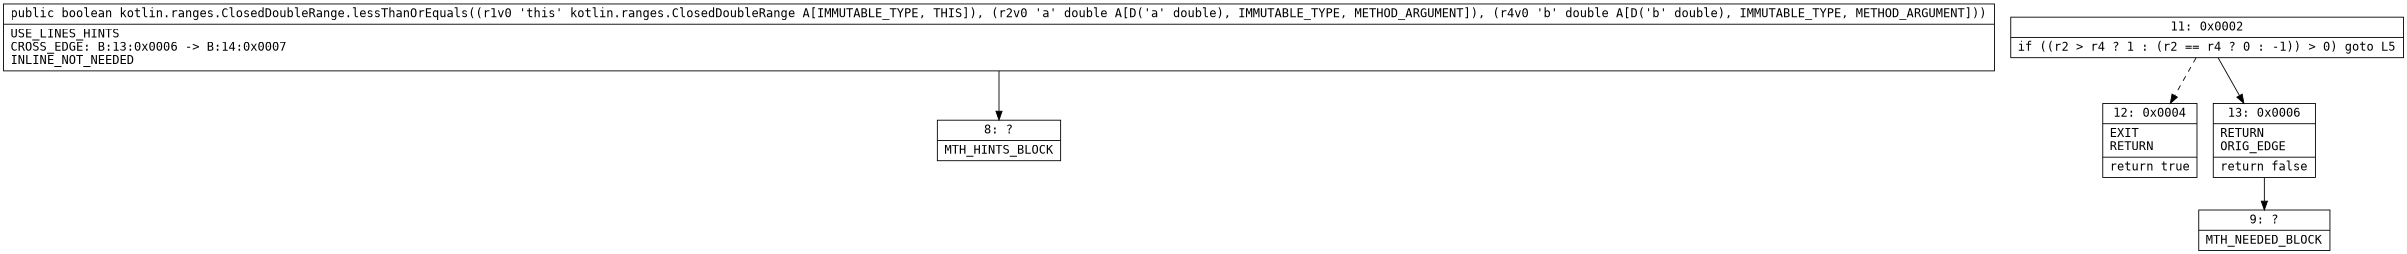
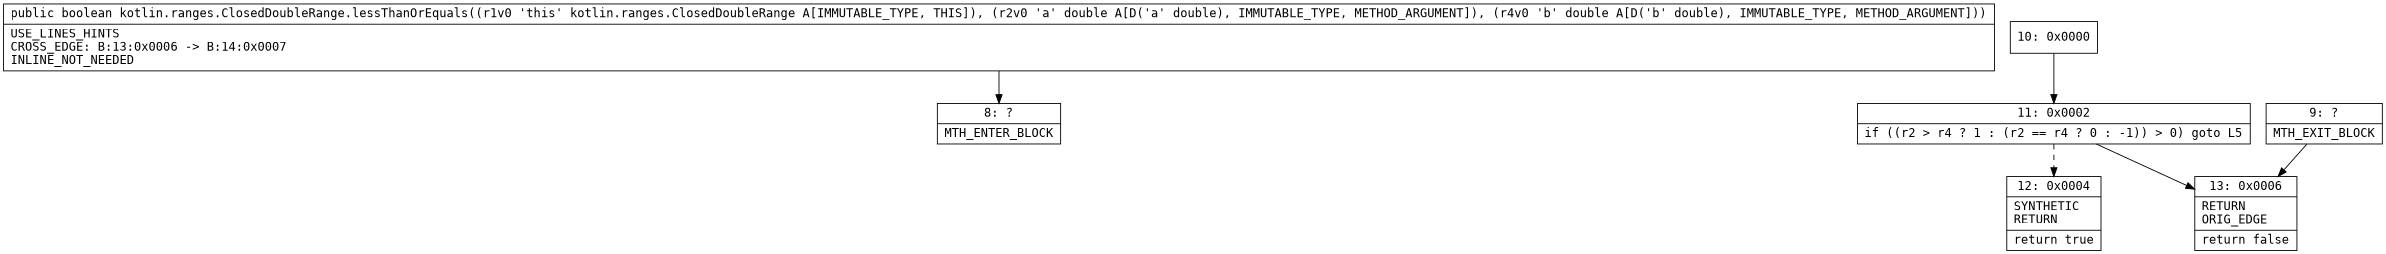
node "10: 0x0000": added
node "12: 0x0004": text "EXIT" -> "SYNTHETIC"
node "8: ?": text "MTH_HINTS_BLOCK" -> "MTH_ENTER_BLOCK"
edge "13: 0x0006" -> "9: ?": reversed
node "9: ?": text "MTH_NEEDED_BLOCK" -> "MTH_EXIT_BLOCK"
